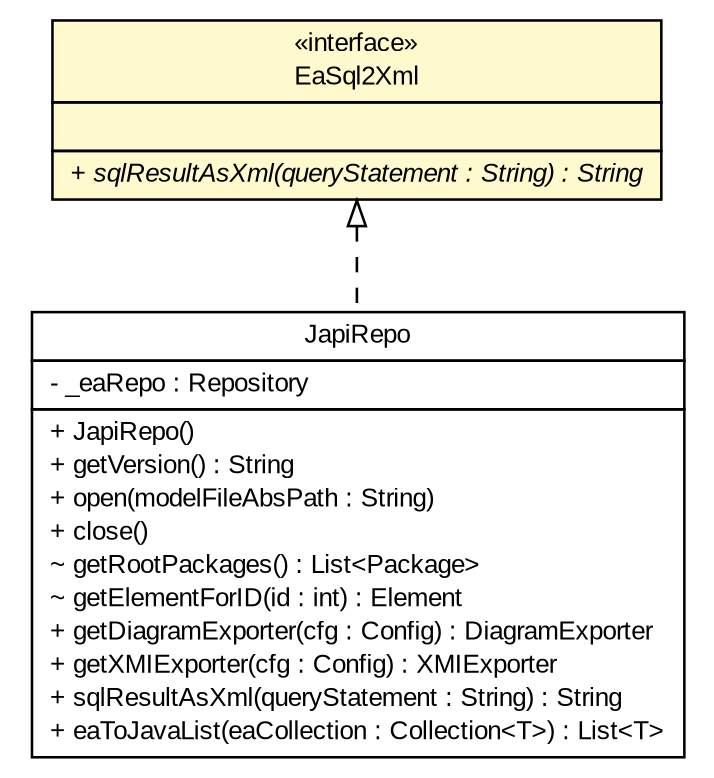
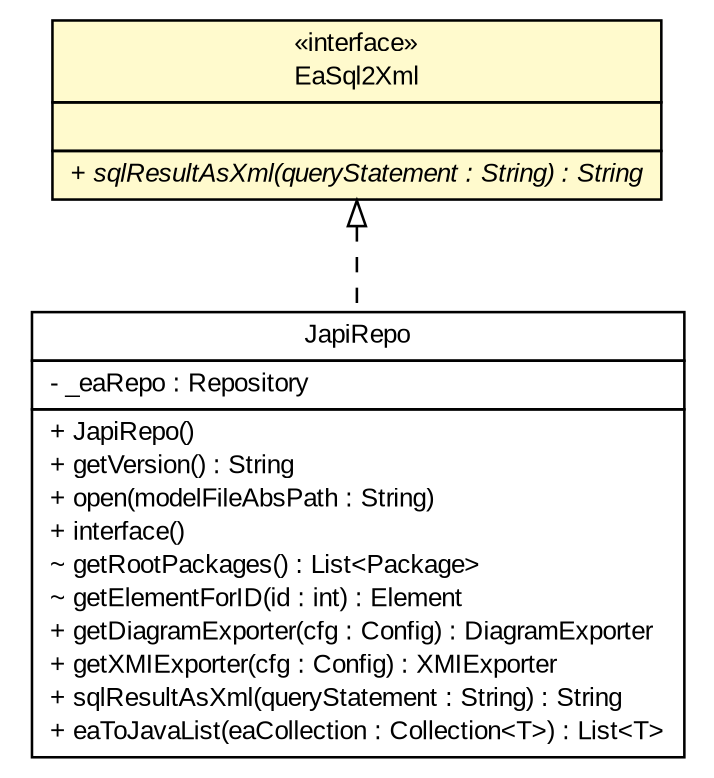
node "JapiRepo": text "+ close()" -> "+ interface()"
